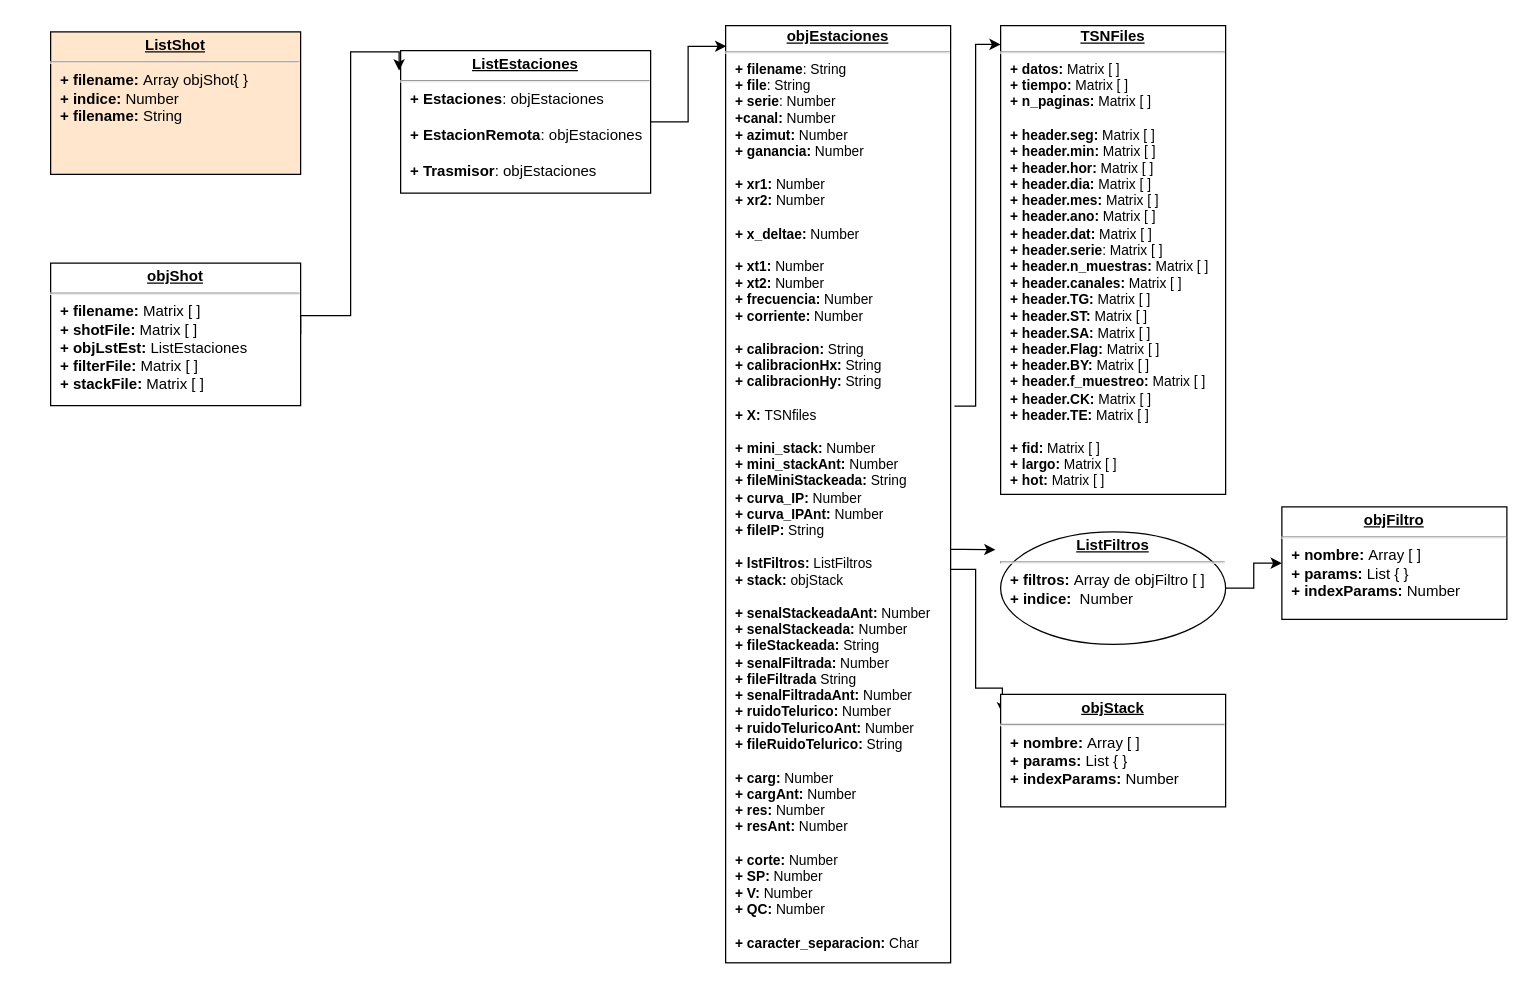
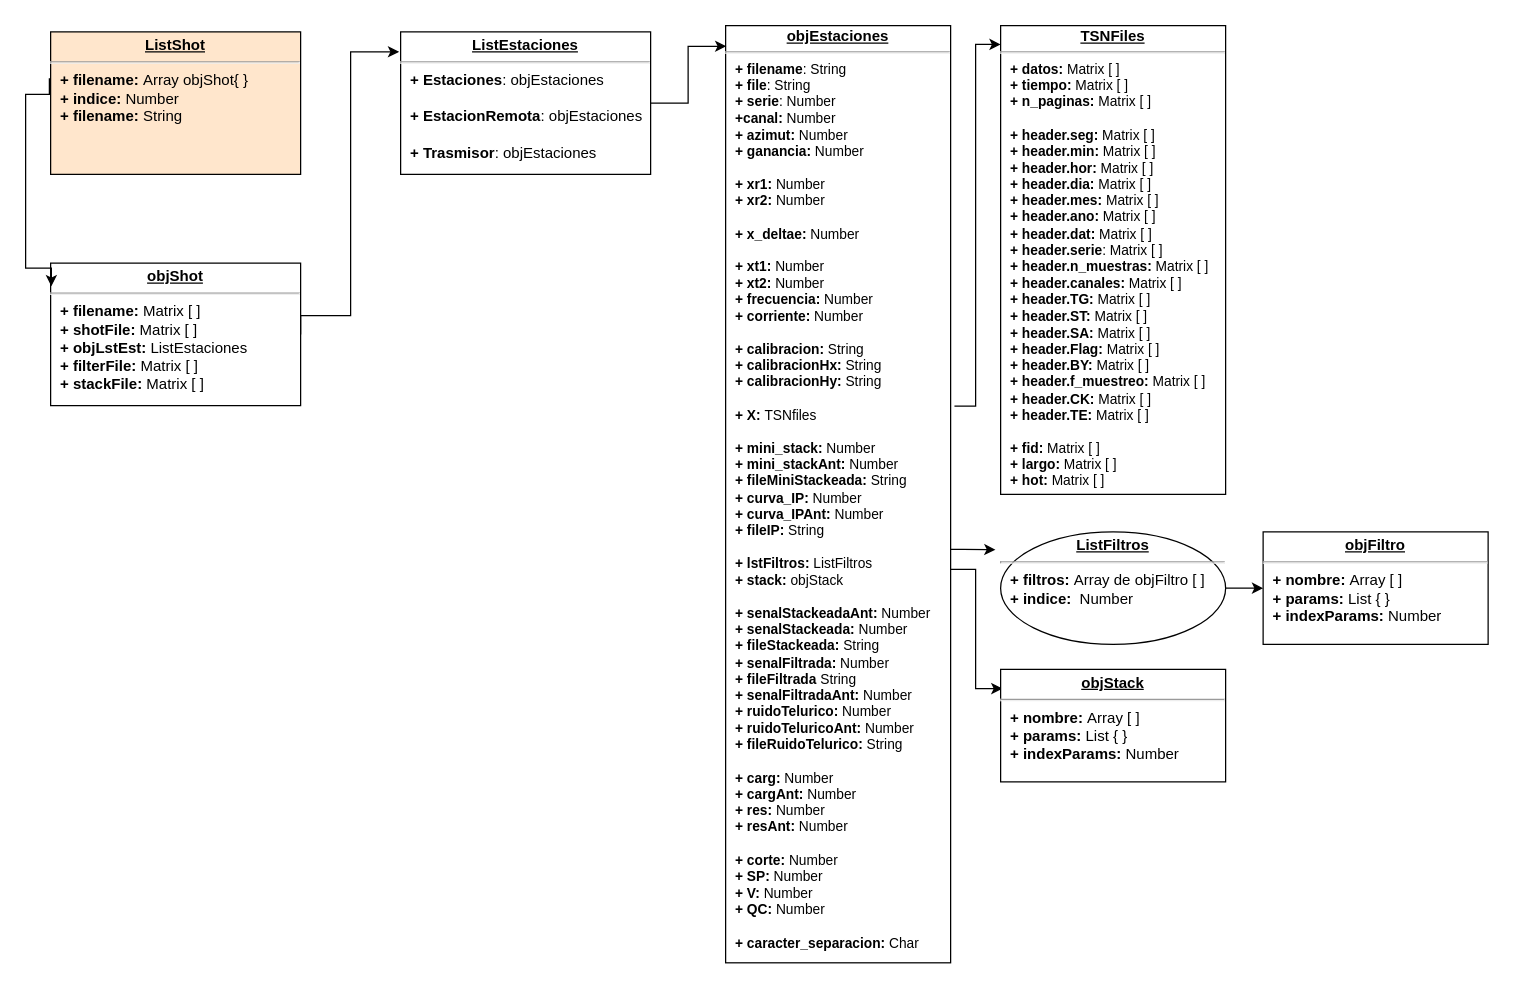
node "ListEstaciones + Estaciones: objEstaciones + EstacionRemota: objEstaciones + Trasmisor: objEstaciones": moved (526, 122) -> (526, 103)
edge "ListShot + filename: Array objShot{ } + indice: Number + filename: String" -> "objShot + filename: Matrix [ ] + shotFile: Matrix [ ] + objLstEst: ListEstaciones + filterFile: Matrix [ ] + stackFile: Matrix [ ]": added
node "objFiltro + nombre: Array [ ] + params: List { } + indexParams: Number": moved (1394, 563) -> (1376, 588)
node "objStack + nombre: Array [ ] + params: List { } + indexParams: Number": moved (1113, 751) -> (1113, 726)
